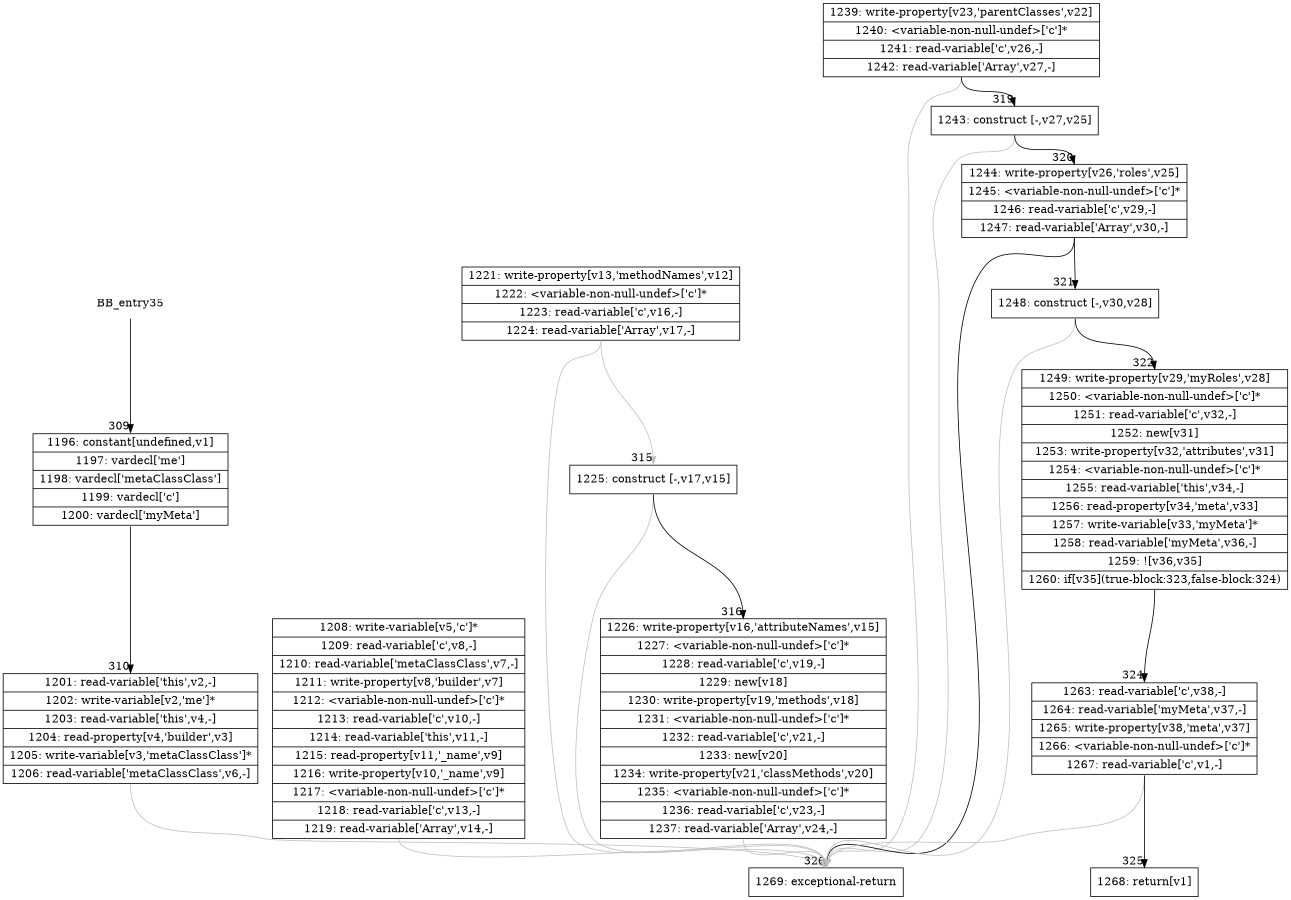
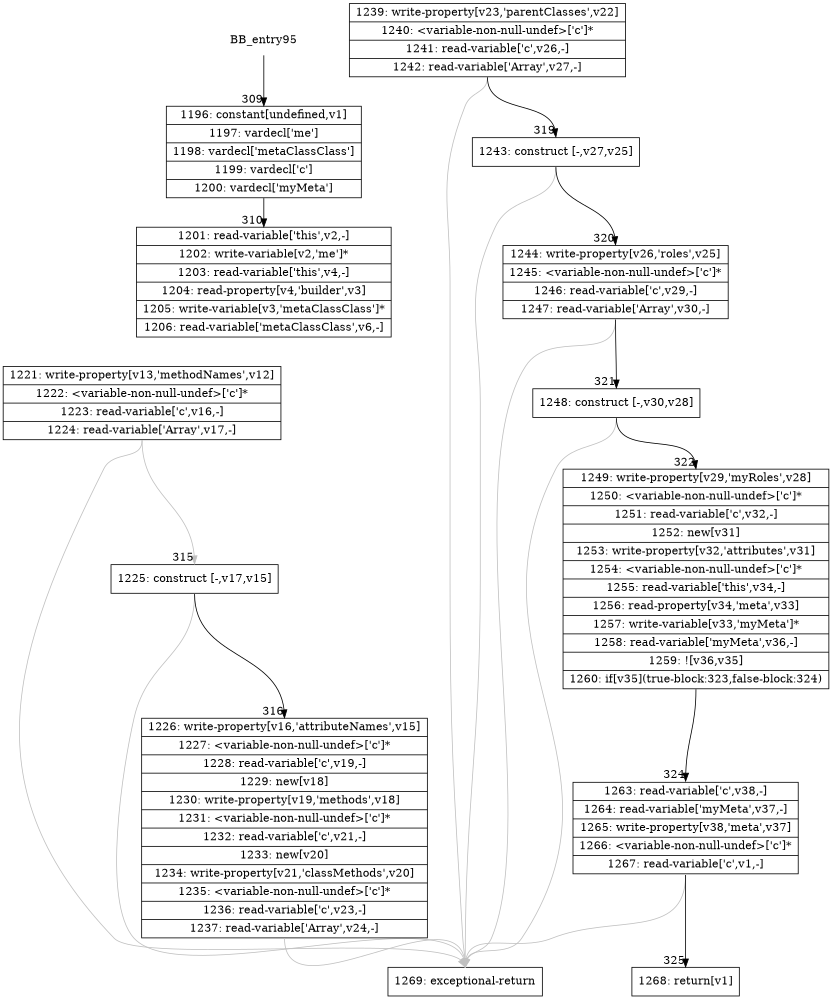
node "BB_entry35": label "BB_entry35" -> "BB_entry95"
edge "1244: write-property[v26,'roles',v25]" -> "1269: exceptional-return": color black -> gray
node "1208: write-variable[v5,'c']*": removed
edge "1201: read-variable['this',v2,-]" -> "1269: exceptional-return": removed
